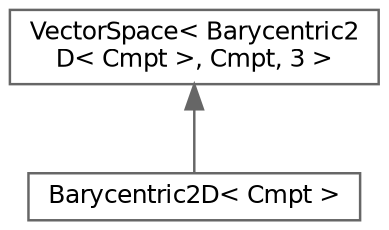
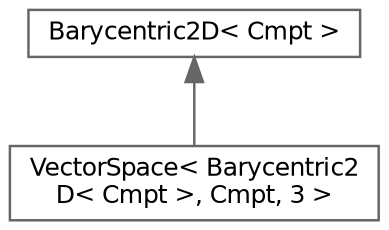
edge "Barycentric2D< Cmpt >" -> "VectorSpace< Barycentric2 D< Cmpt >, Cmpt, 3 >": reversed
